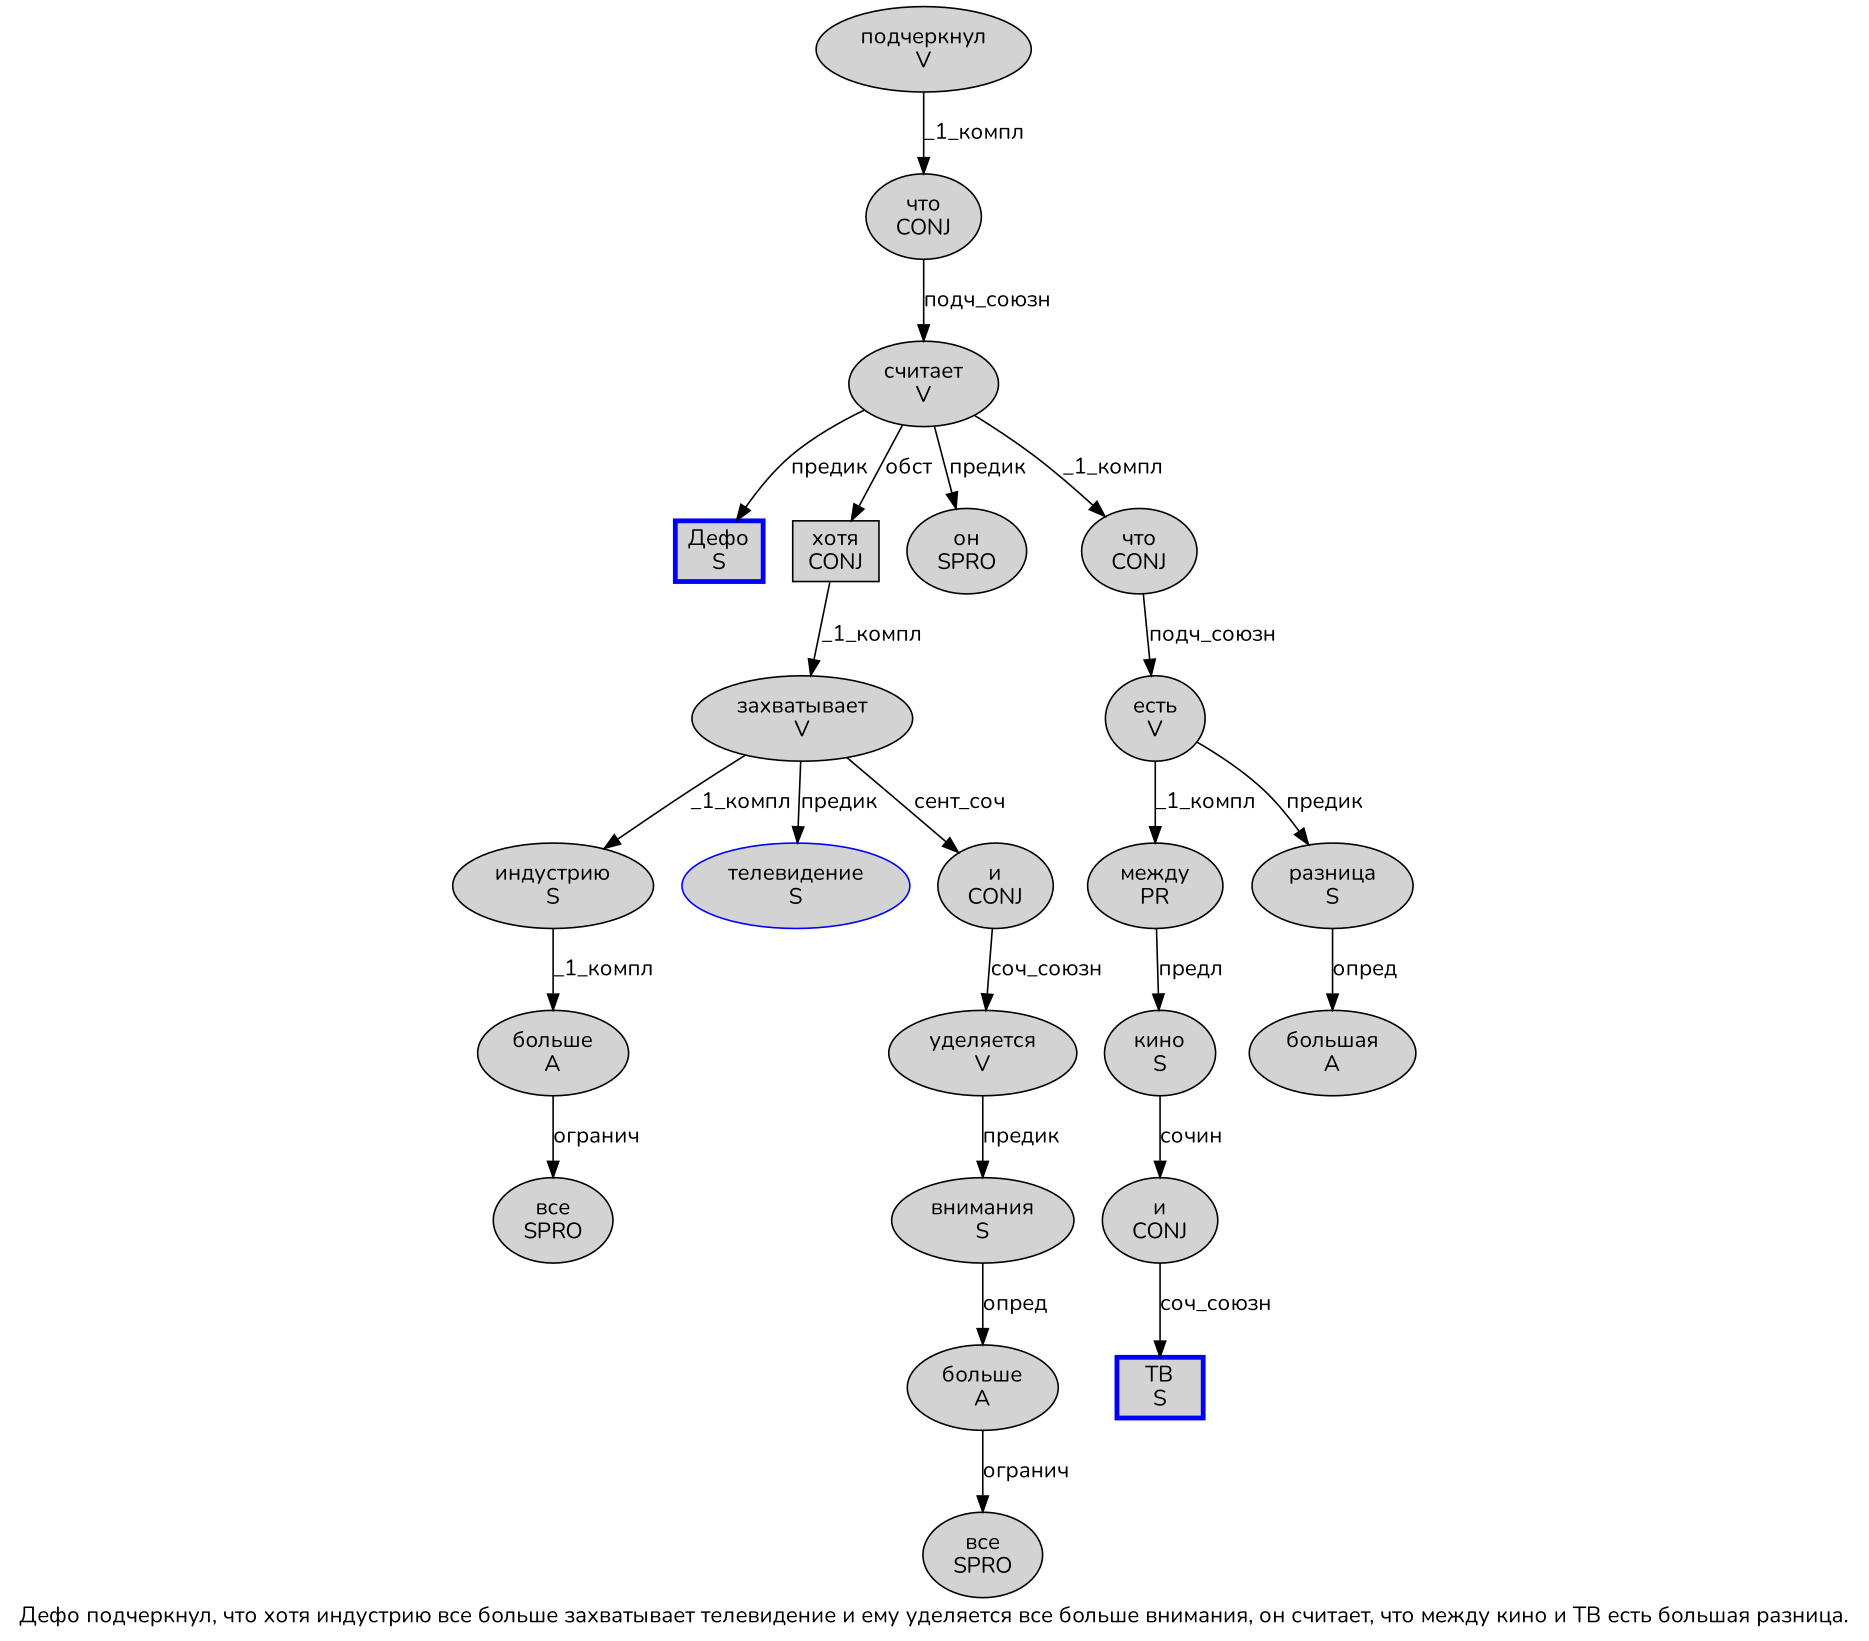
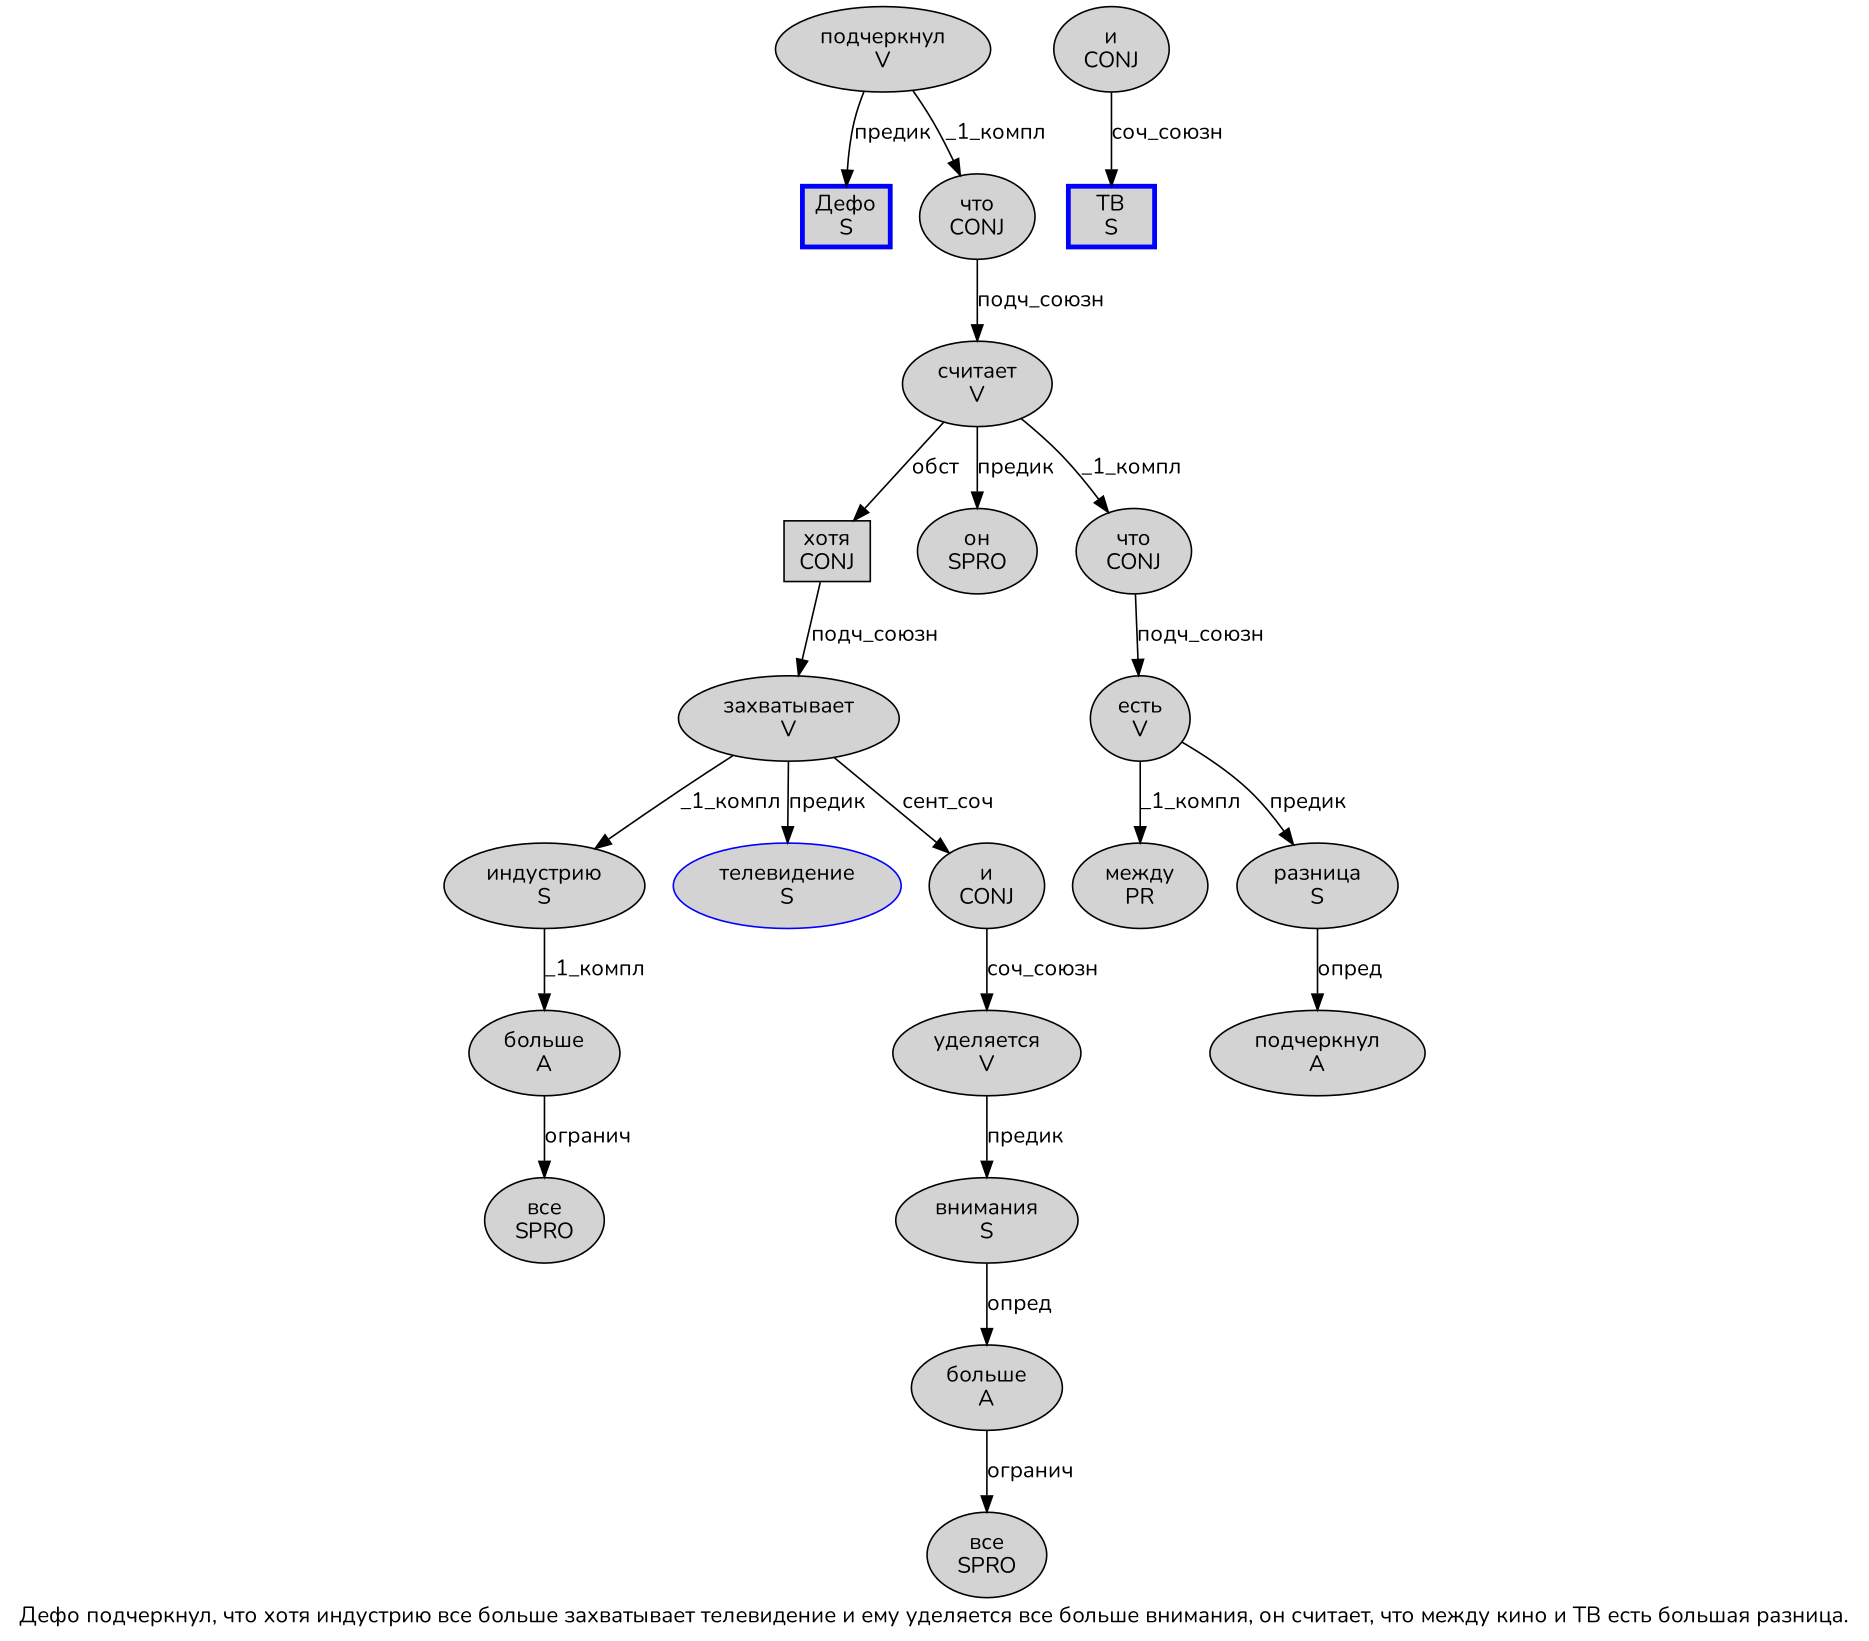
edge "считает V" -> "Дефо S": now "подчеркнул V" -> "Дефо S"
edge "хотя CONJ" -> "захватывает V": label "_1_компл" -> "подч_союзн"
node "кино S": removed
node "большая A": label "большая A" -> "подчеркнул A"
